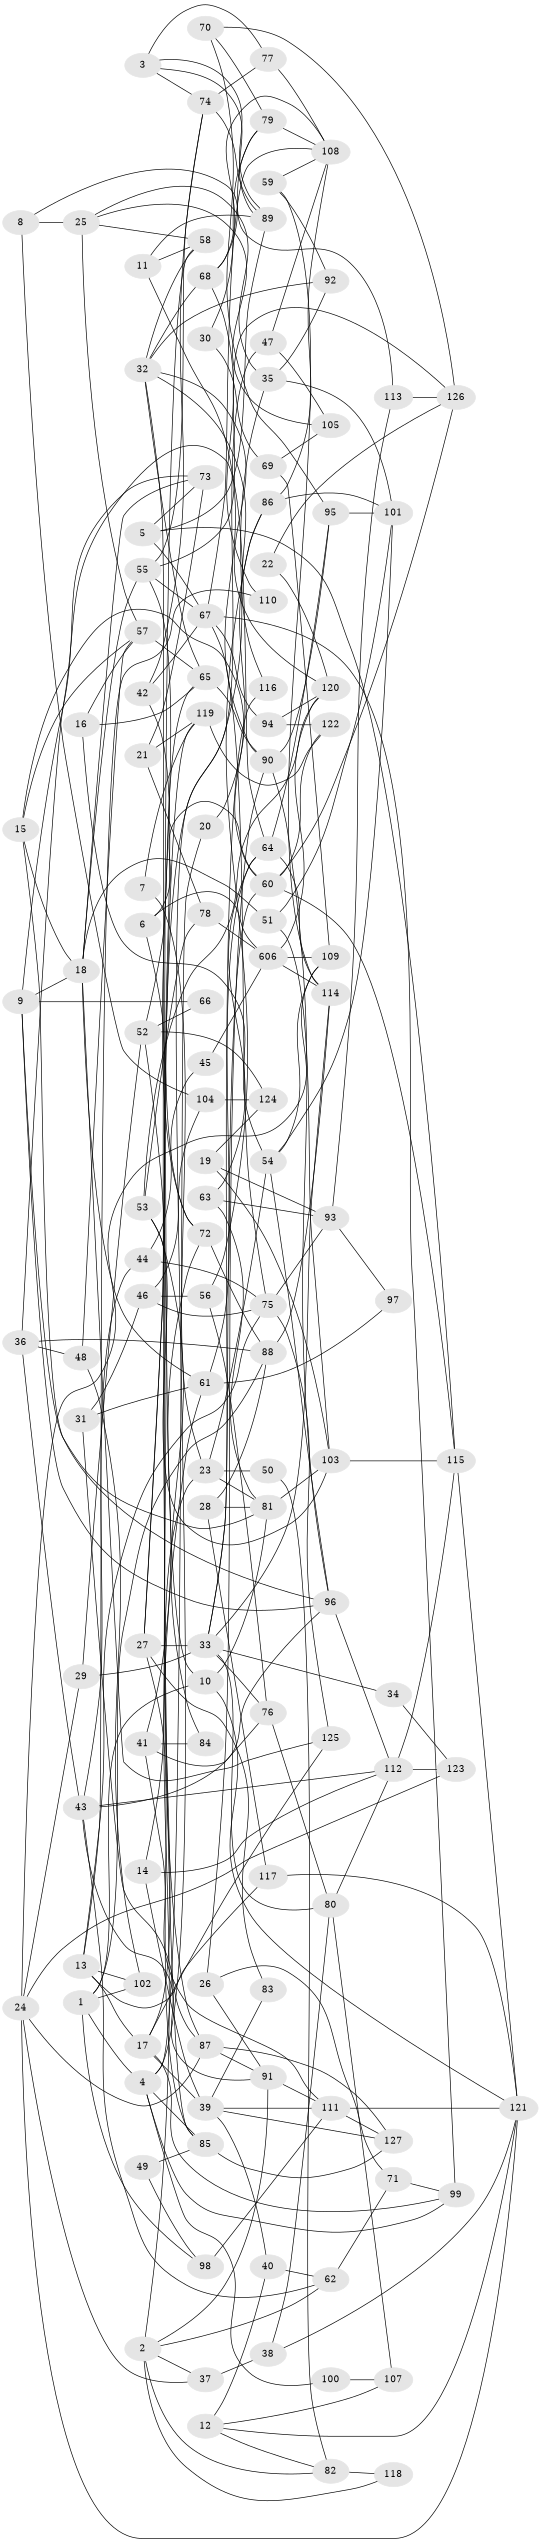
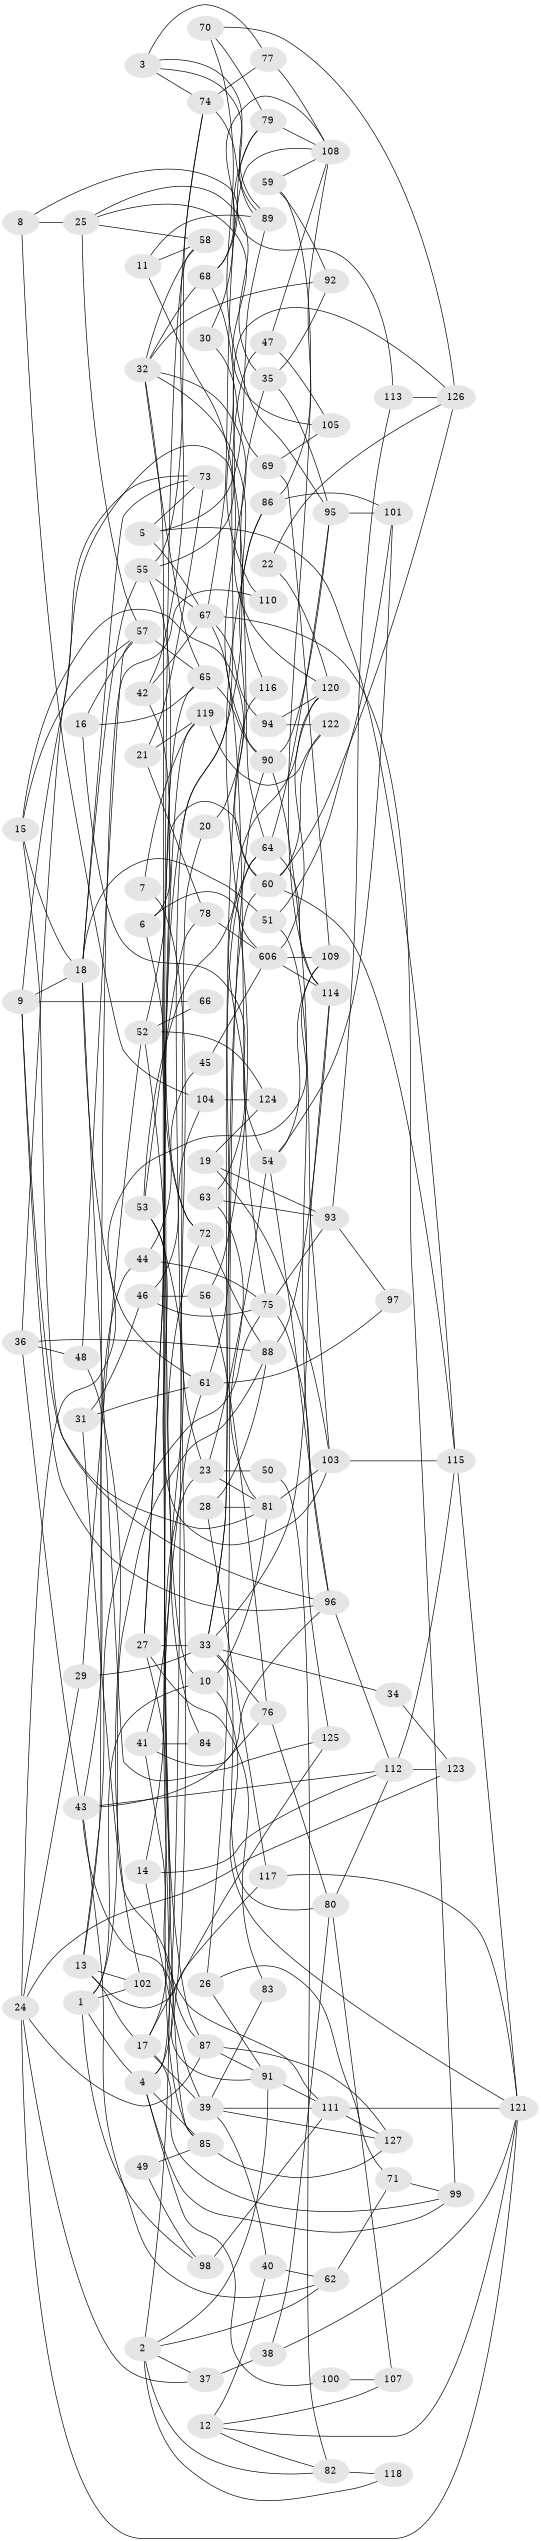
edge "35" -- "101": now "35" -- "95"
